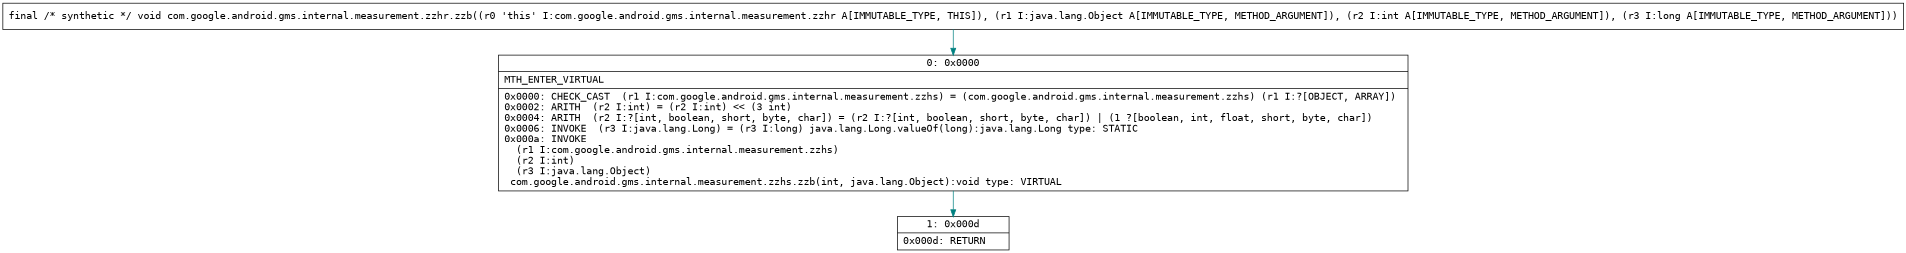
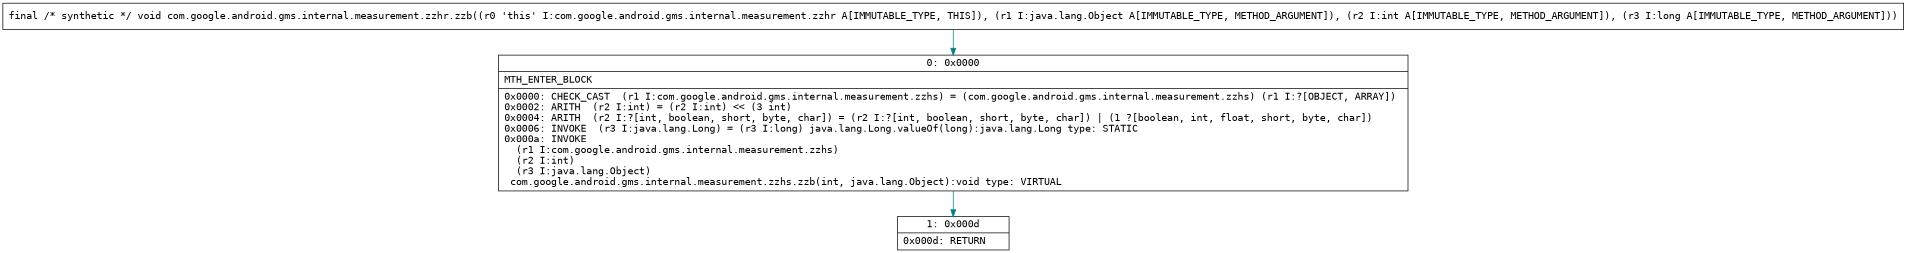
node "0: 0x0000": text "MTH_ENTER_VIRTUAL" -> "MTH_ENTER_BLOCK"
